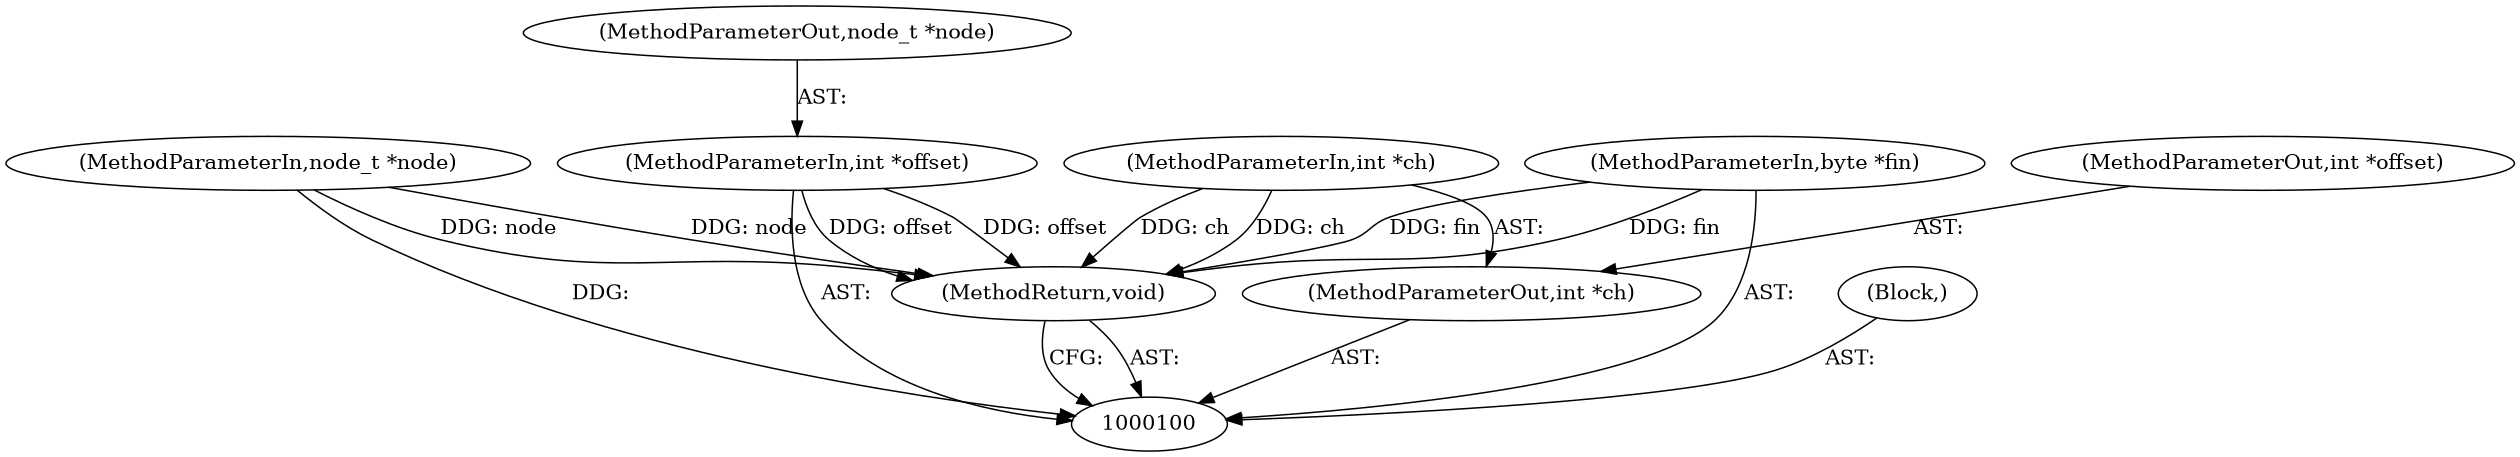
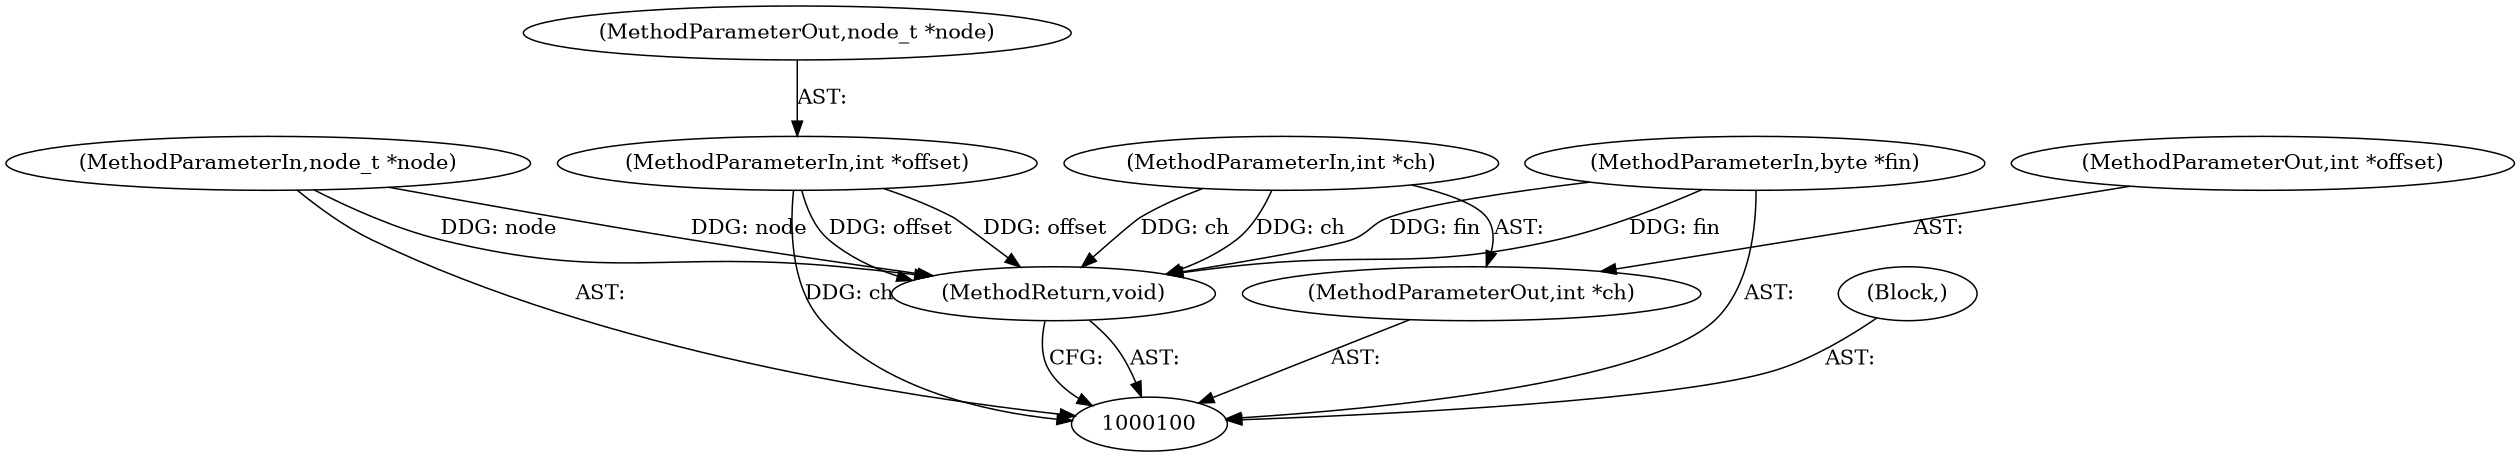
edge "(MethodParameterIn,node_t *node)" -> "1000100": label "DDG: " -> "AST: "
edge "(MethodParameterIn,int *offset)" -> "1000100": label "AST: " -> "DDG: ch"
